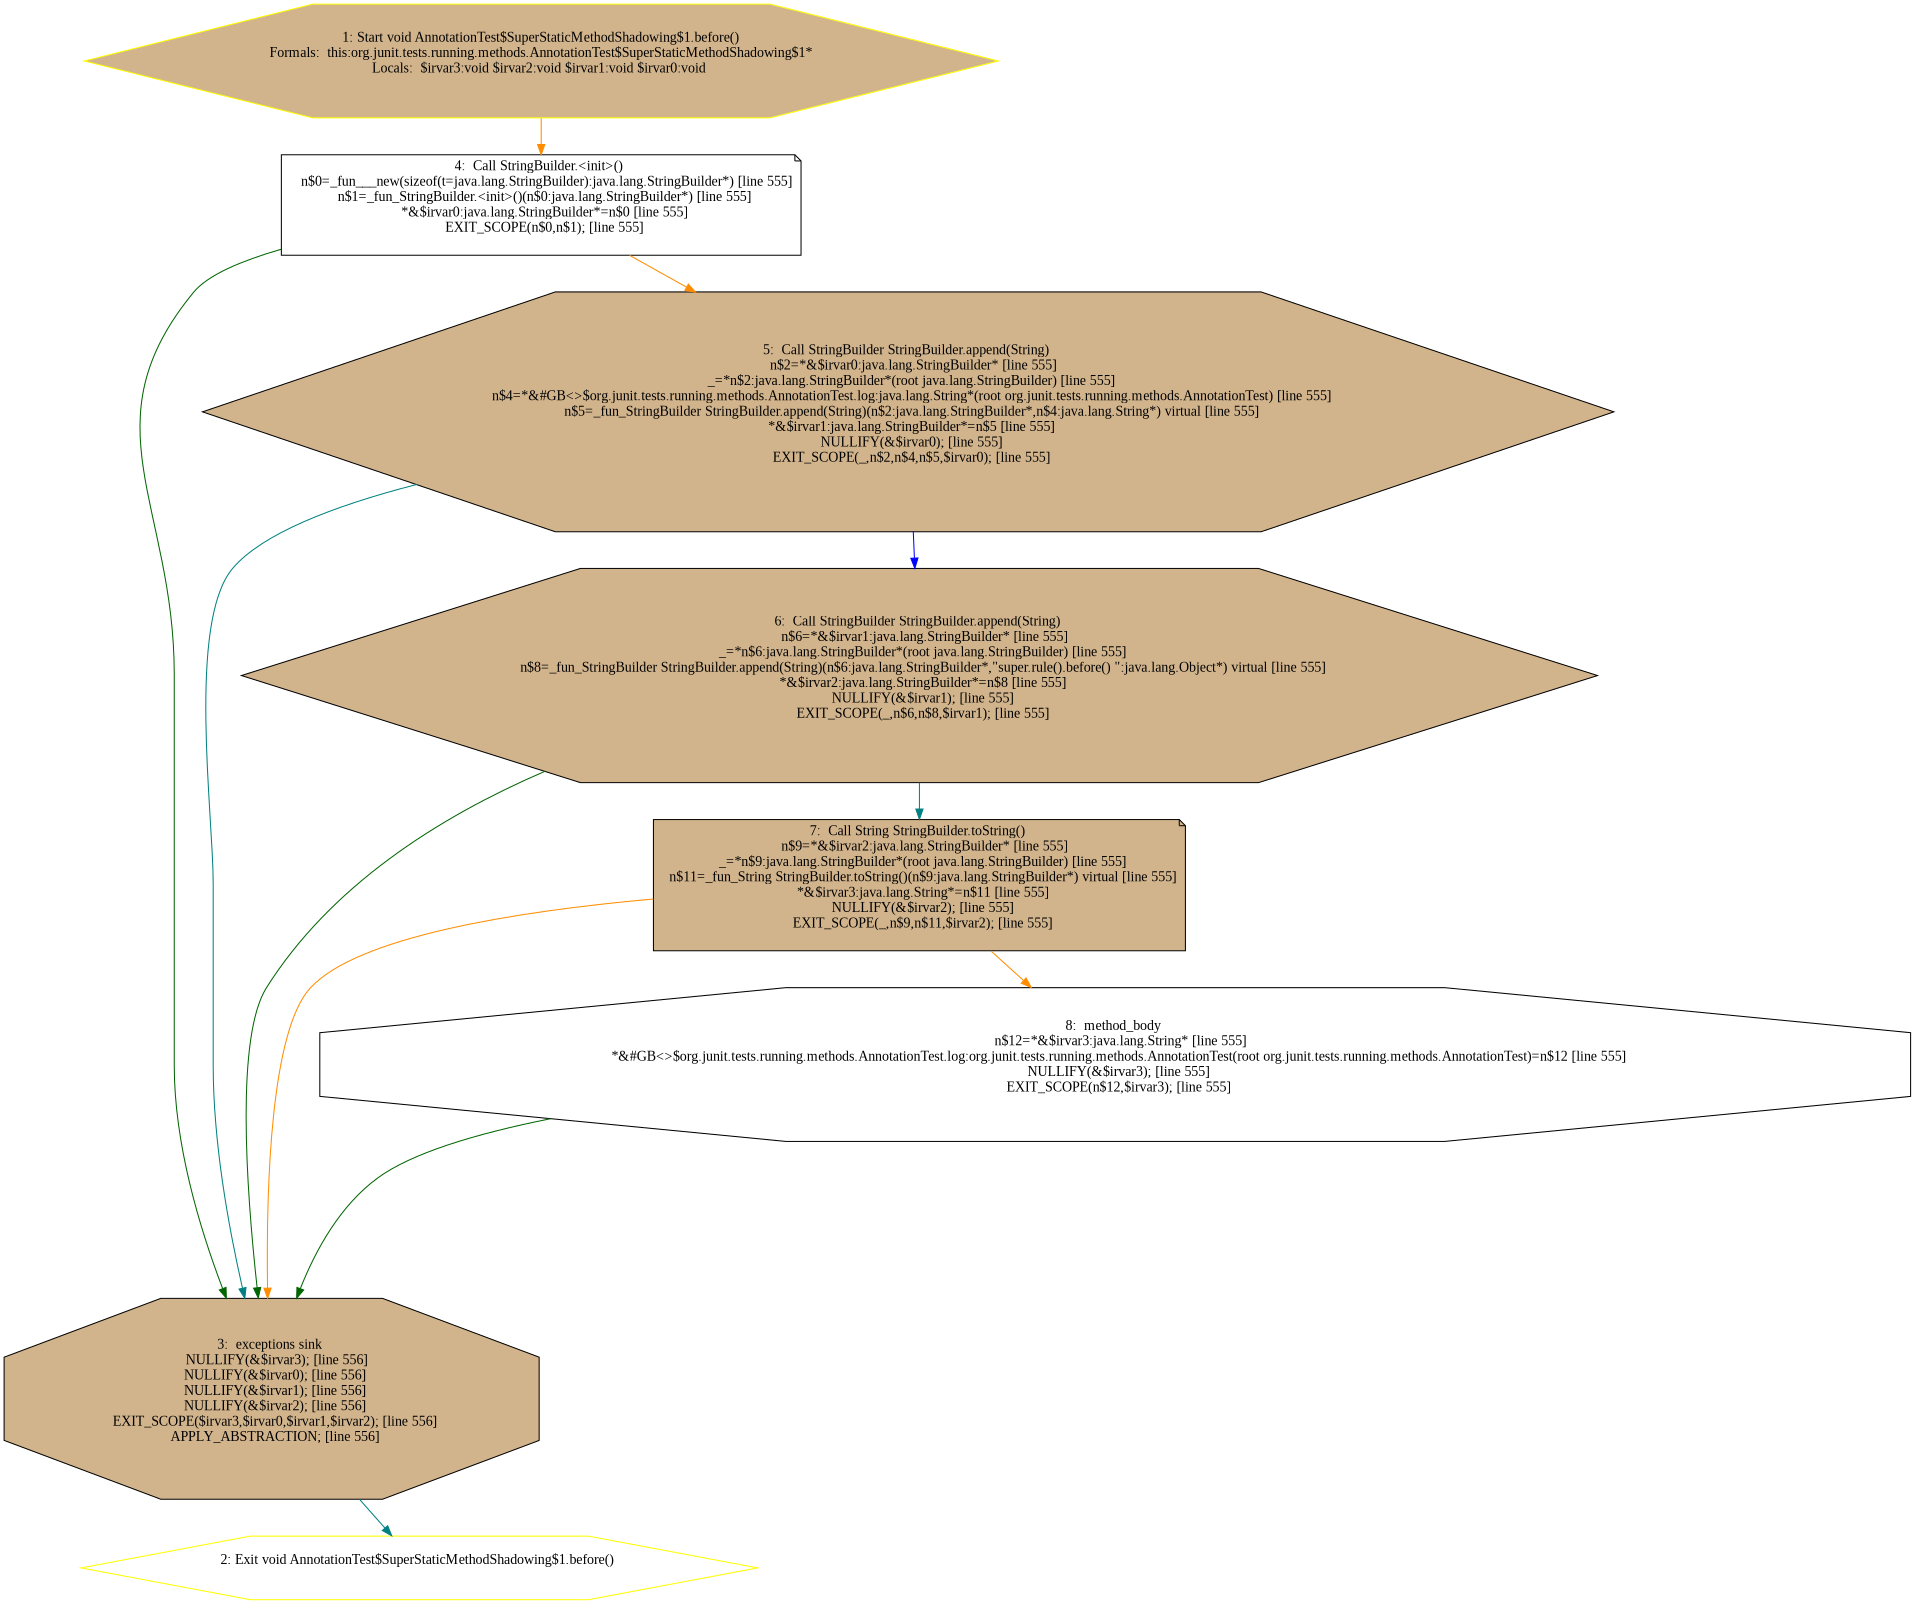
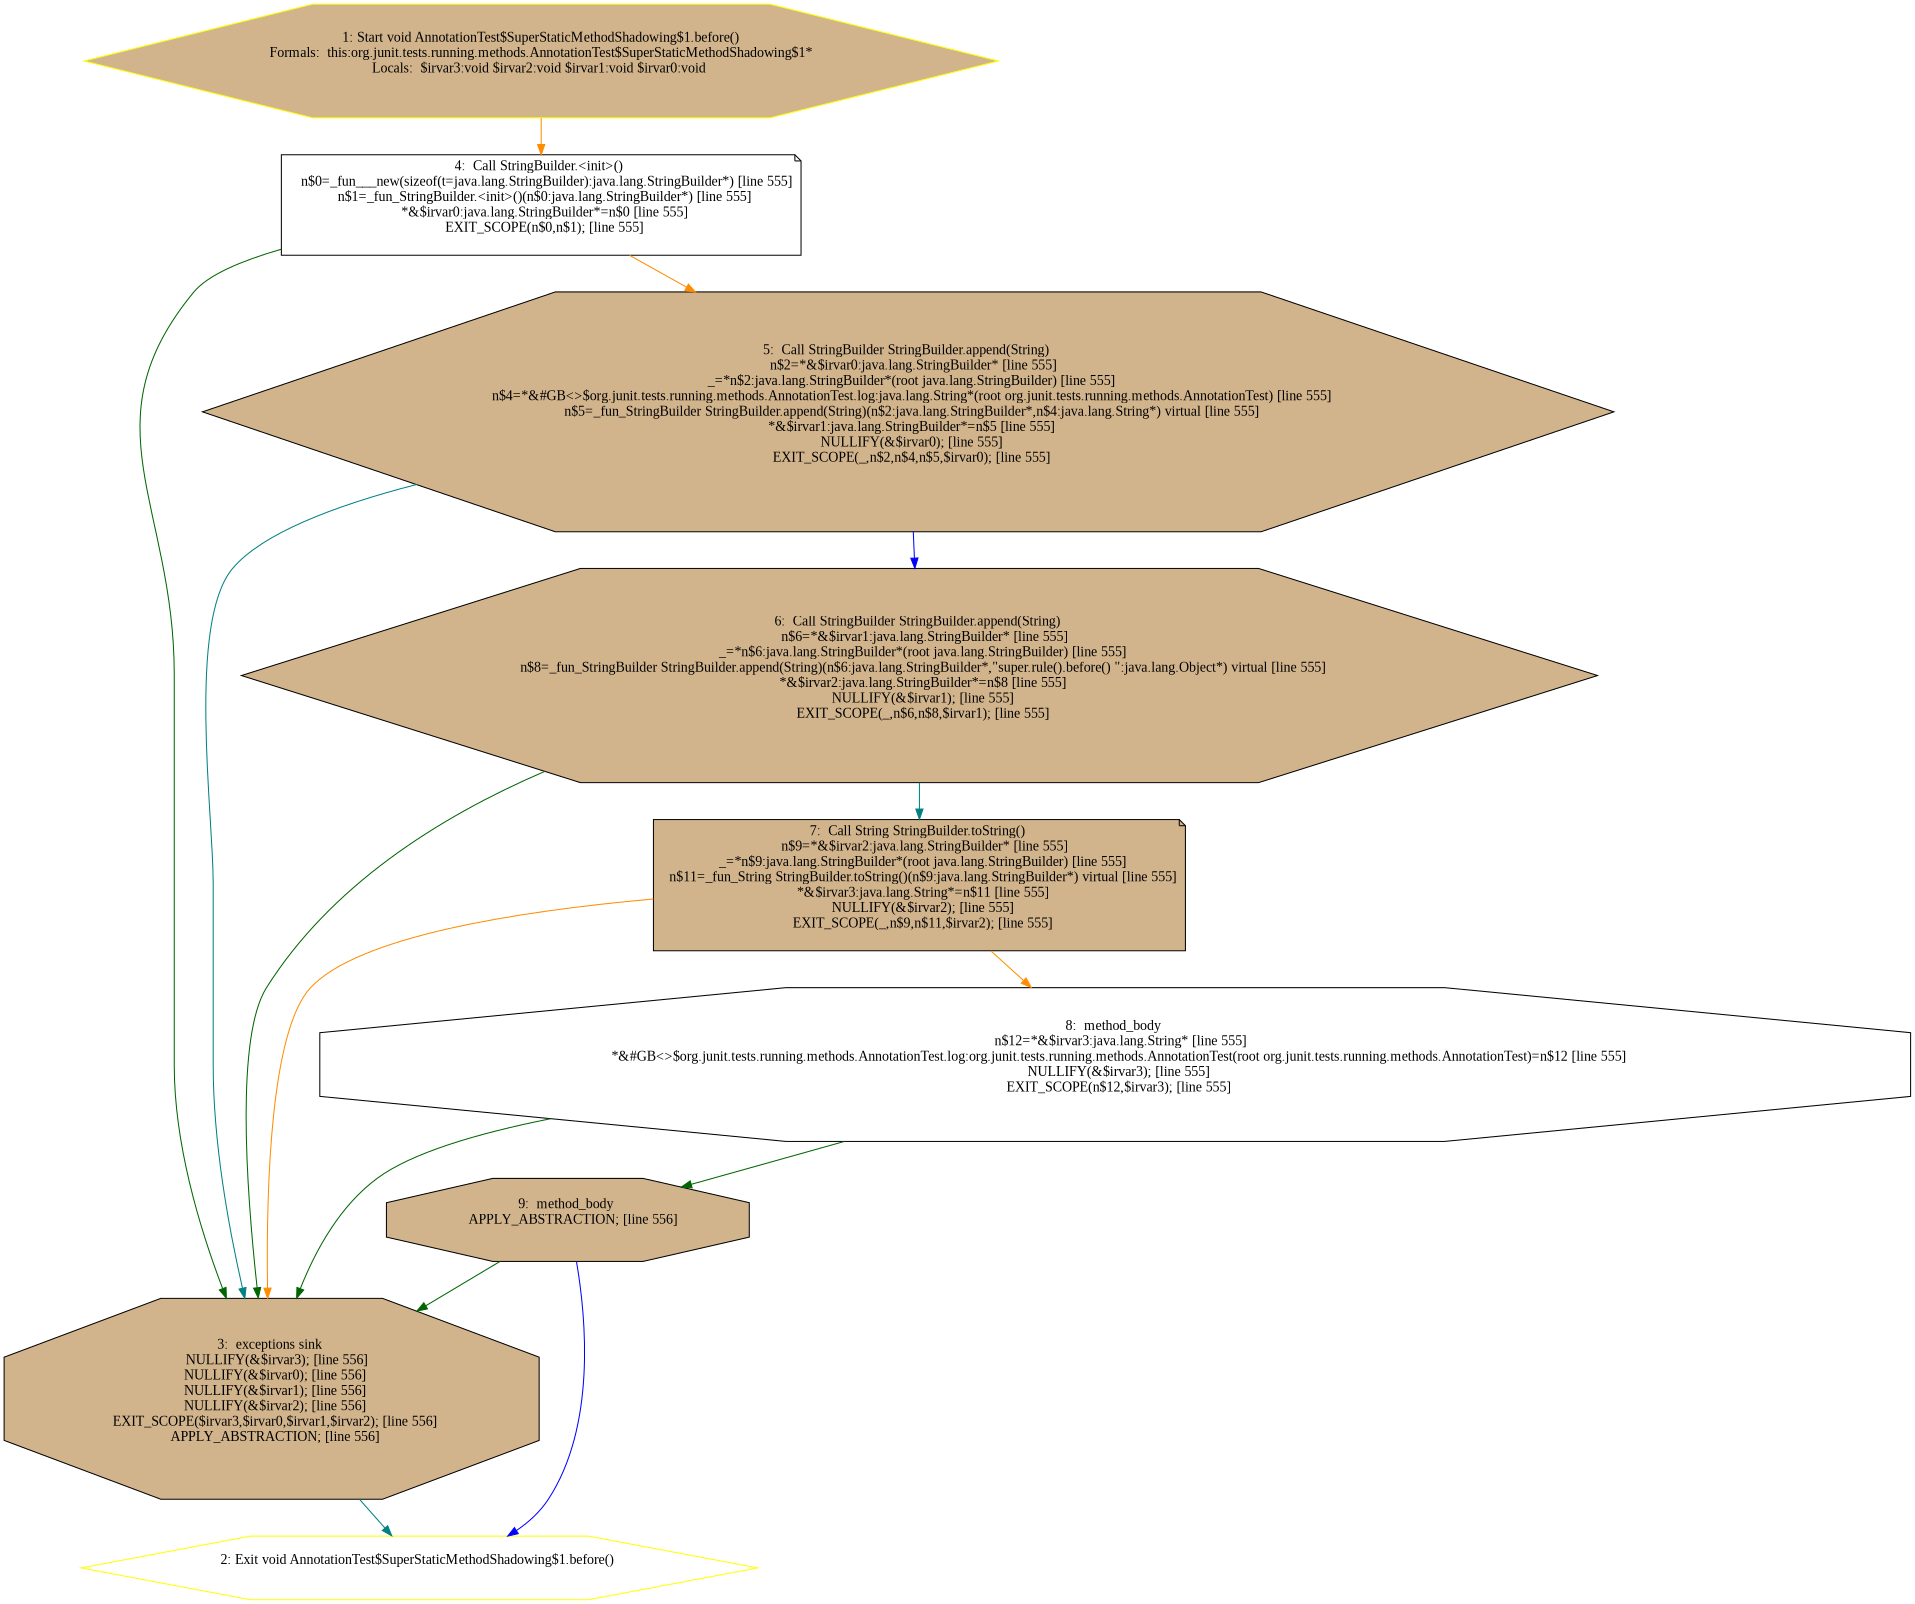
node "9:  method_body APPLY_ABSTRACTION; [line 556]": added
